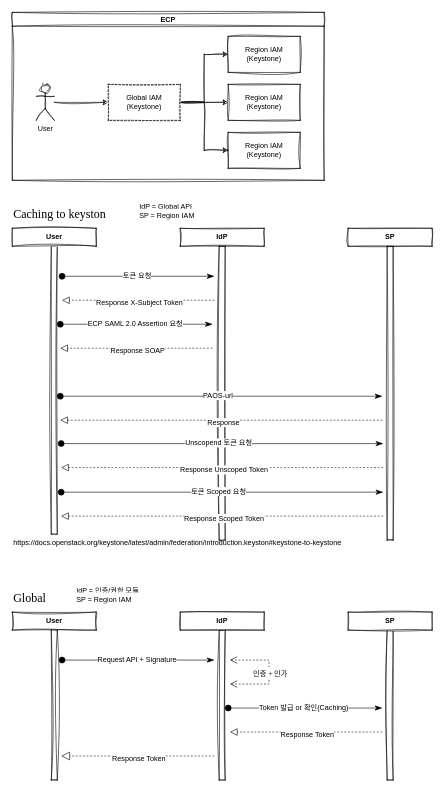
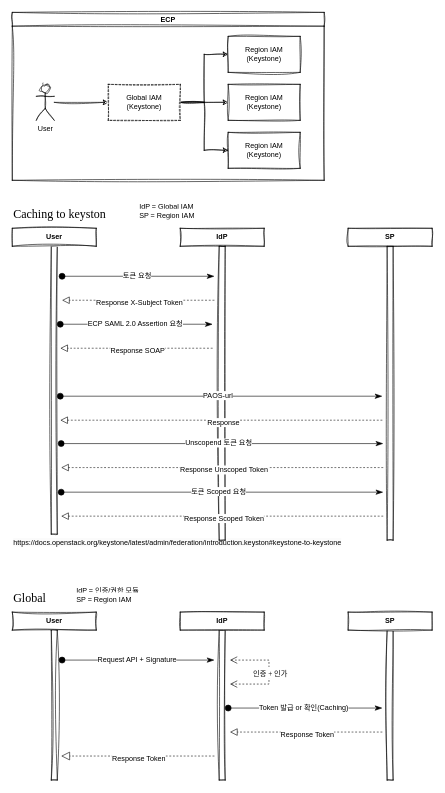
node "IdP = Global API": label "IdP = Global API" -> "IdP = Global IAM"
